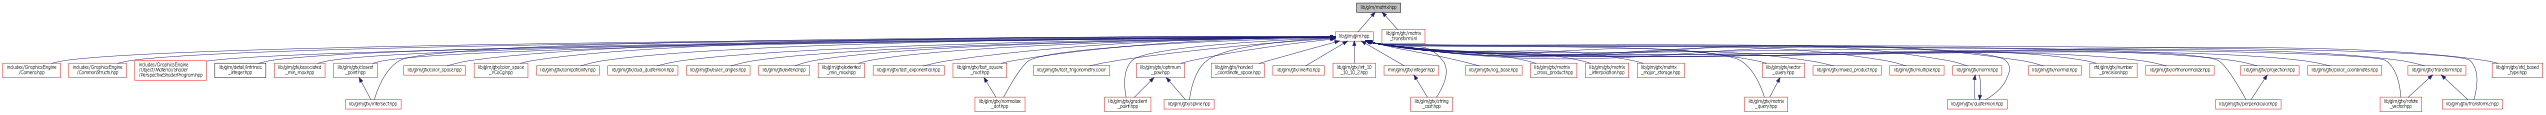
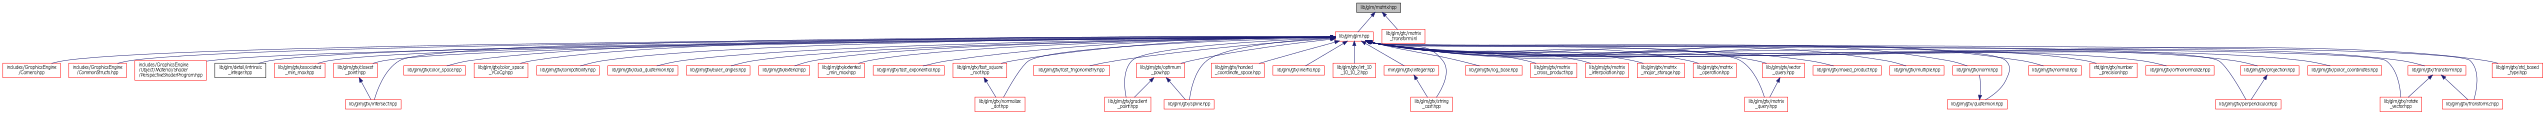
node "lib/glm/gtx/fast_trigonometry.color": label "lib/glm/gtx/fast_trigonometry.color" -> "lib/glm/gtx/fast_trigonometry.hpp"
node "lib/glm/gtx/matrix _operation.hpp": added
edge "lib/glm/gtx/quaternion.hpp" -> "lib/glm/gtx/norm.hpp": removed
